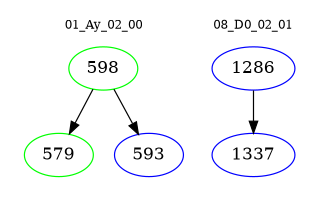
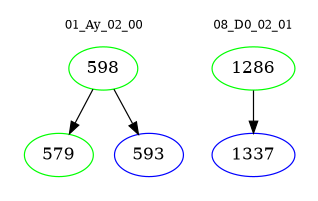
node "1286": color blue -> green
